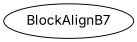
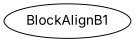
node "BlockAlignB7": label "BlockAlignB7" -> "BlockAlignB1"
